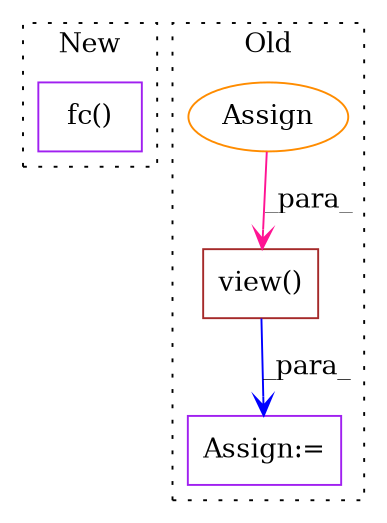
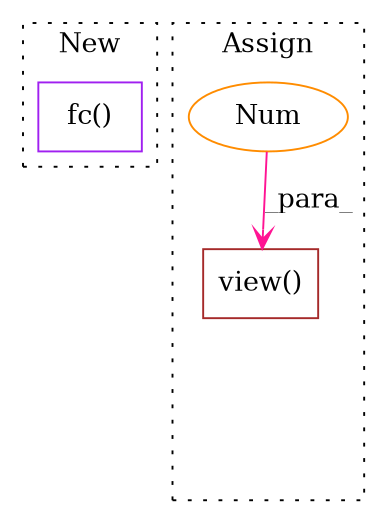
cluster "Old": label "Old" -> "Assign"
node "Assign": label "Assign" -> "Num"
node "Assign:=": removed
